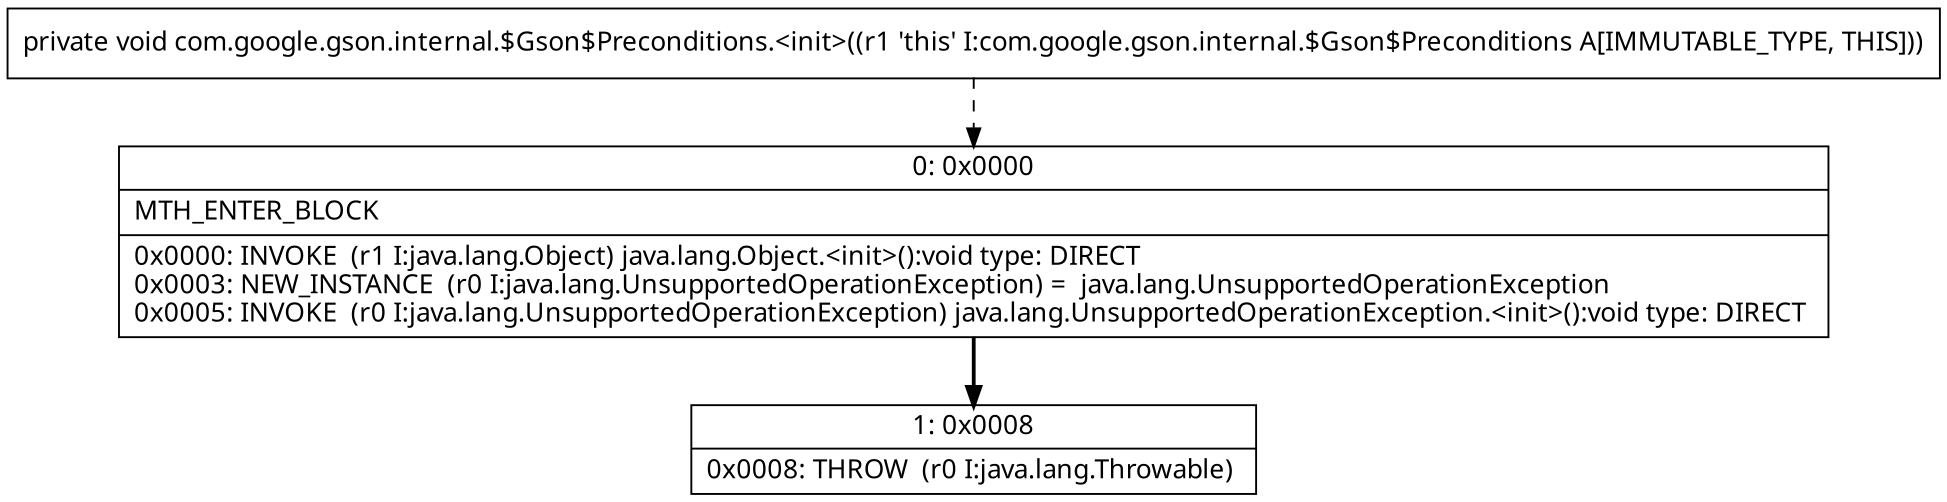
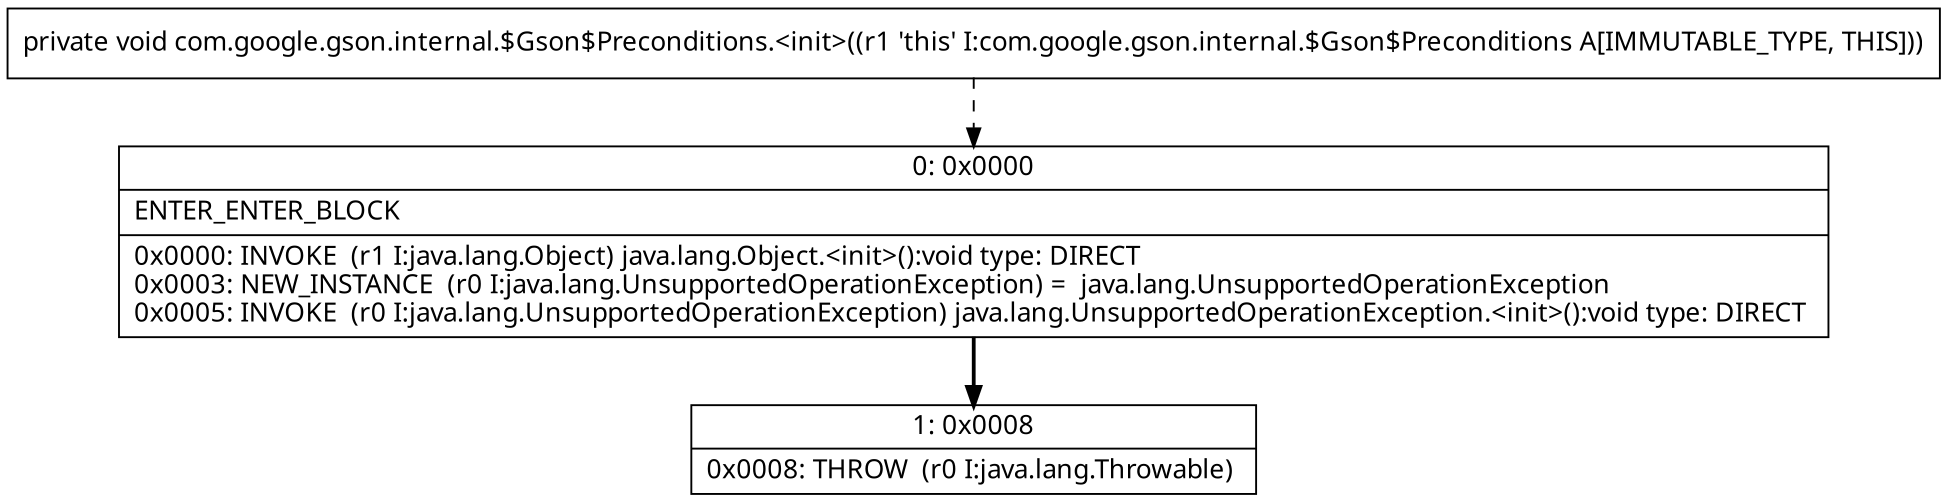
node "0: 0x0000": text "MTH_ENTER_BLOCK" -> "ENTER_ENTER_BLOCK"
